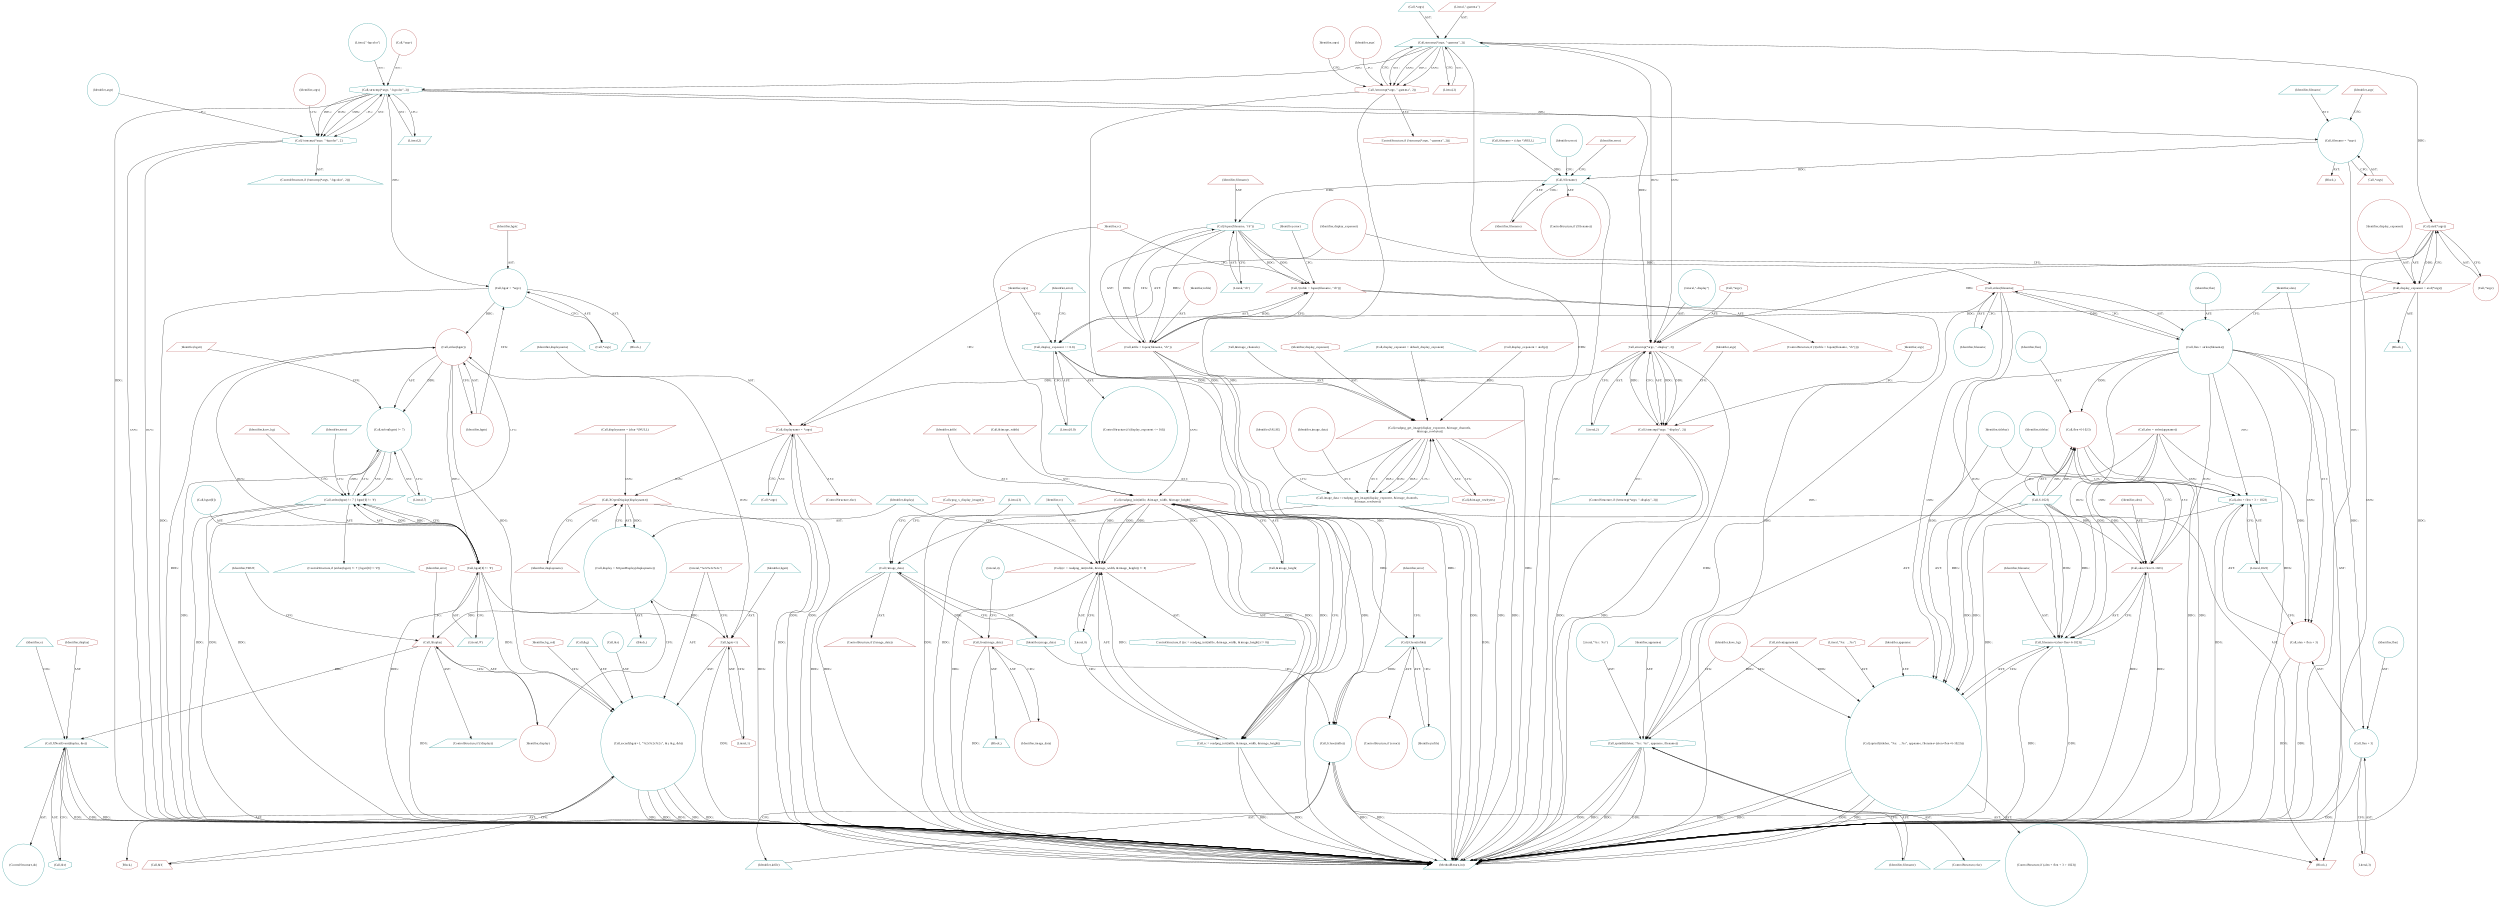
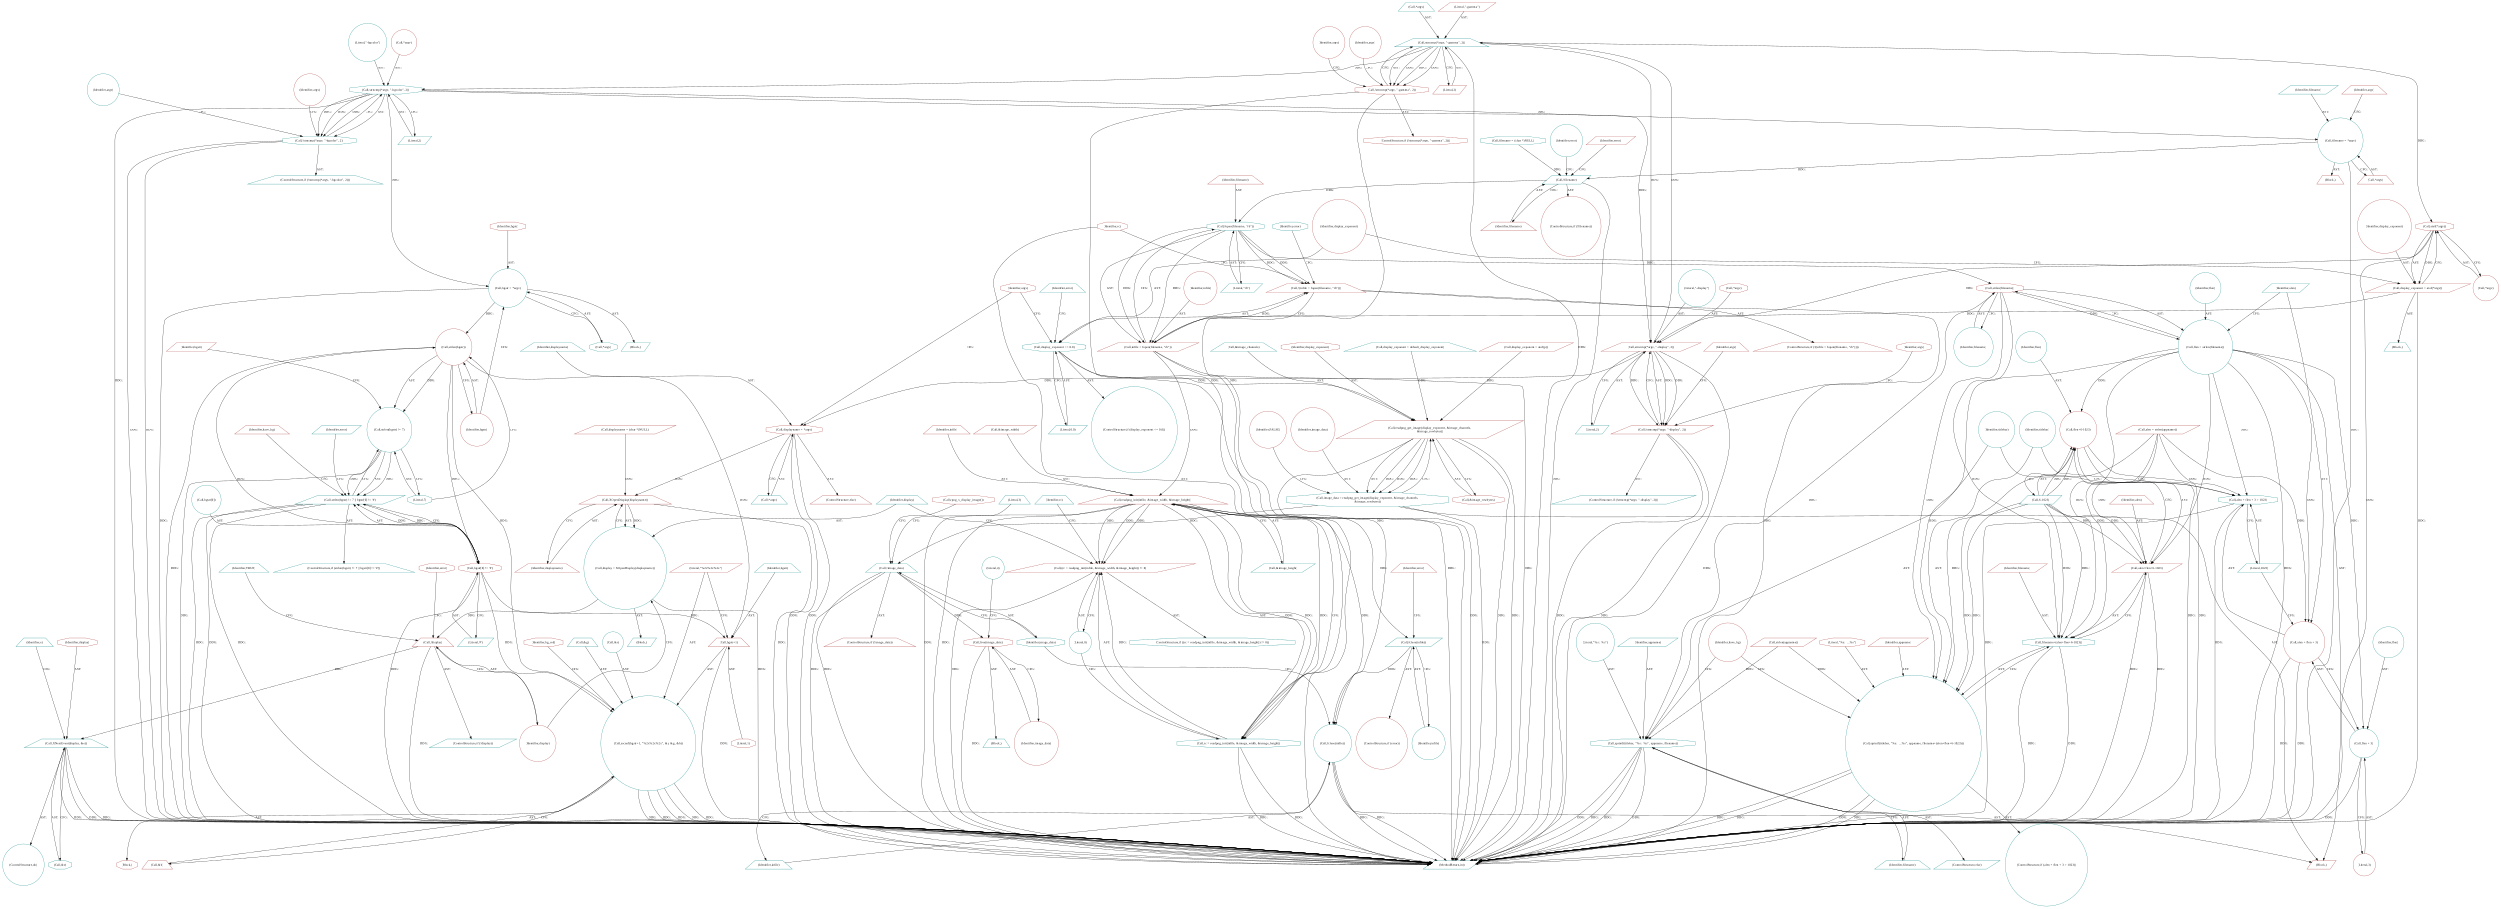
edge "(Call,alen + flen + 3)" -> "(Call,flen + 3)": added, label "CFG:"
edge "(Call,bgstr+1)" -> "(Literal,1)": removed, label "CFG:"
